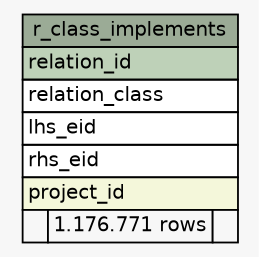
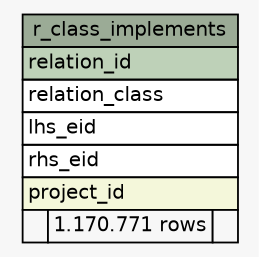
node "r_class_implements": text "1.176.771 rows" -> "1.170.771 rows"
